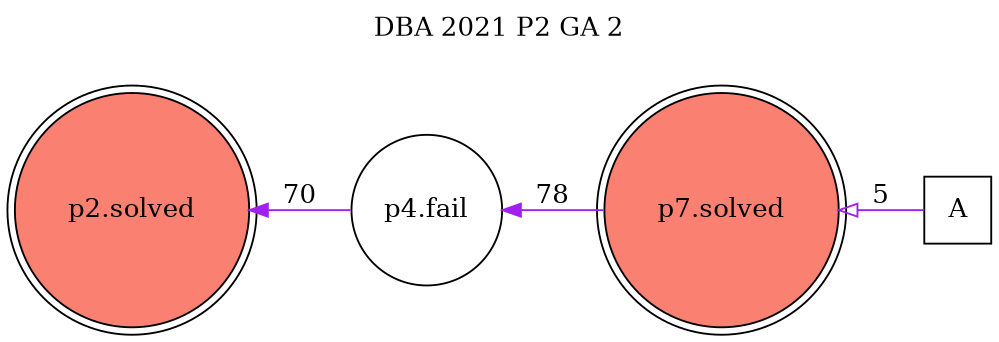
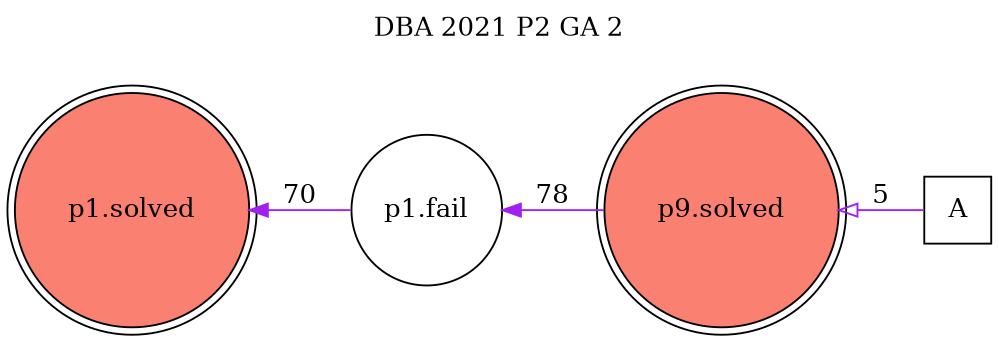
node "p2.solved": label "p2.solved" -> "p1.solved"
node "p4.fail": label "p4.fail" -> "p1.fail"
node "p7.solved": label "p7.solved" -> "p9.solved"
